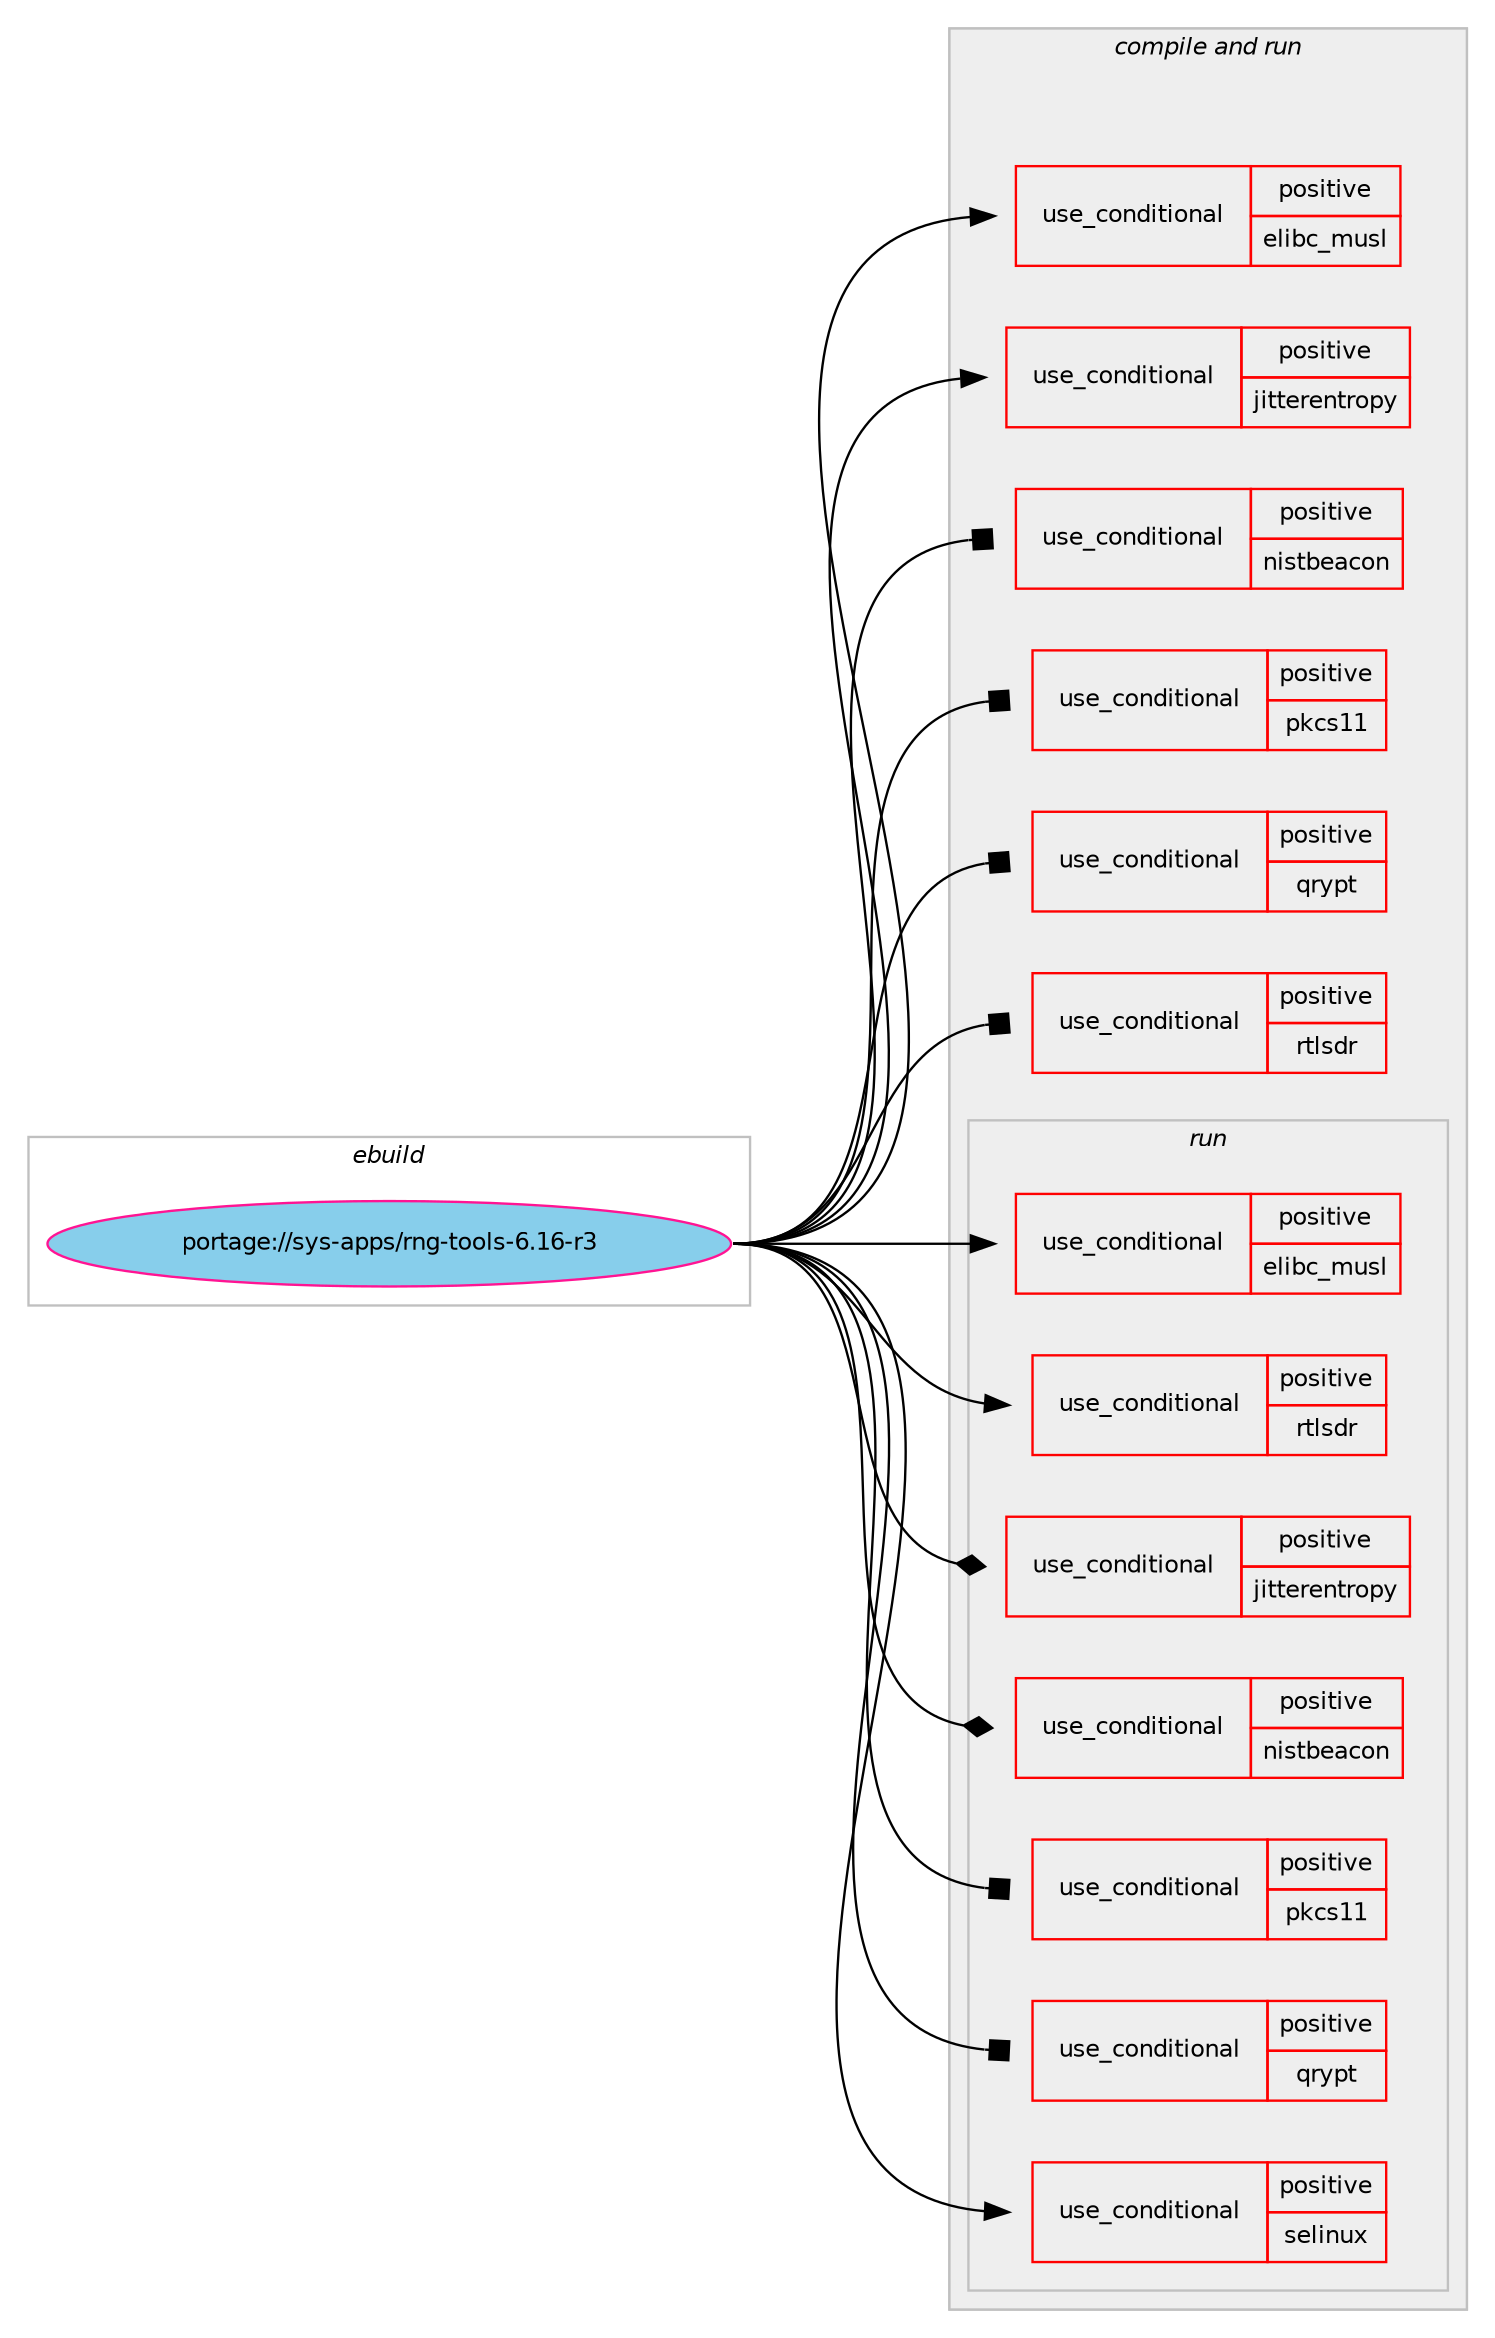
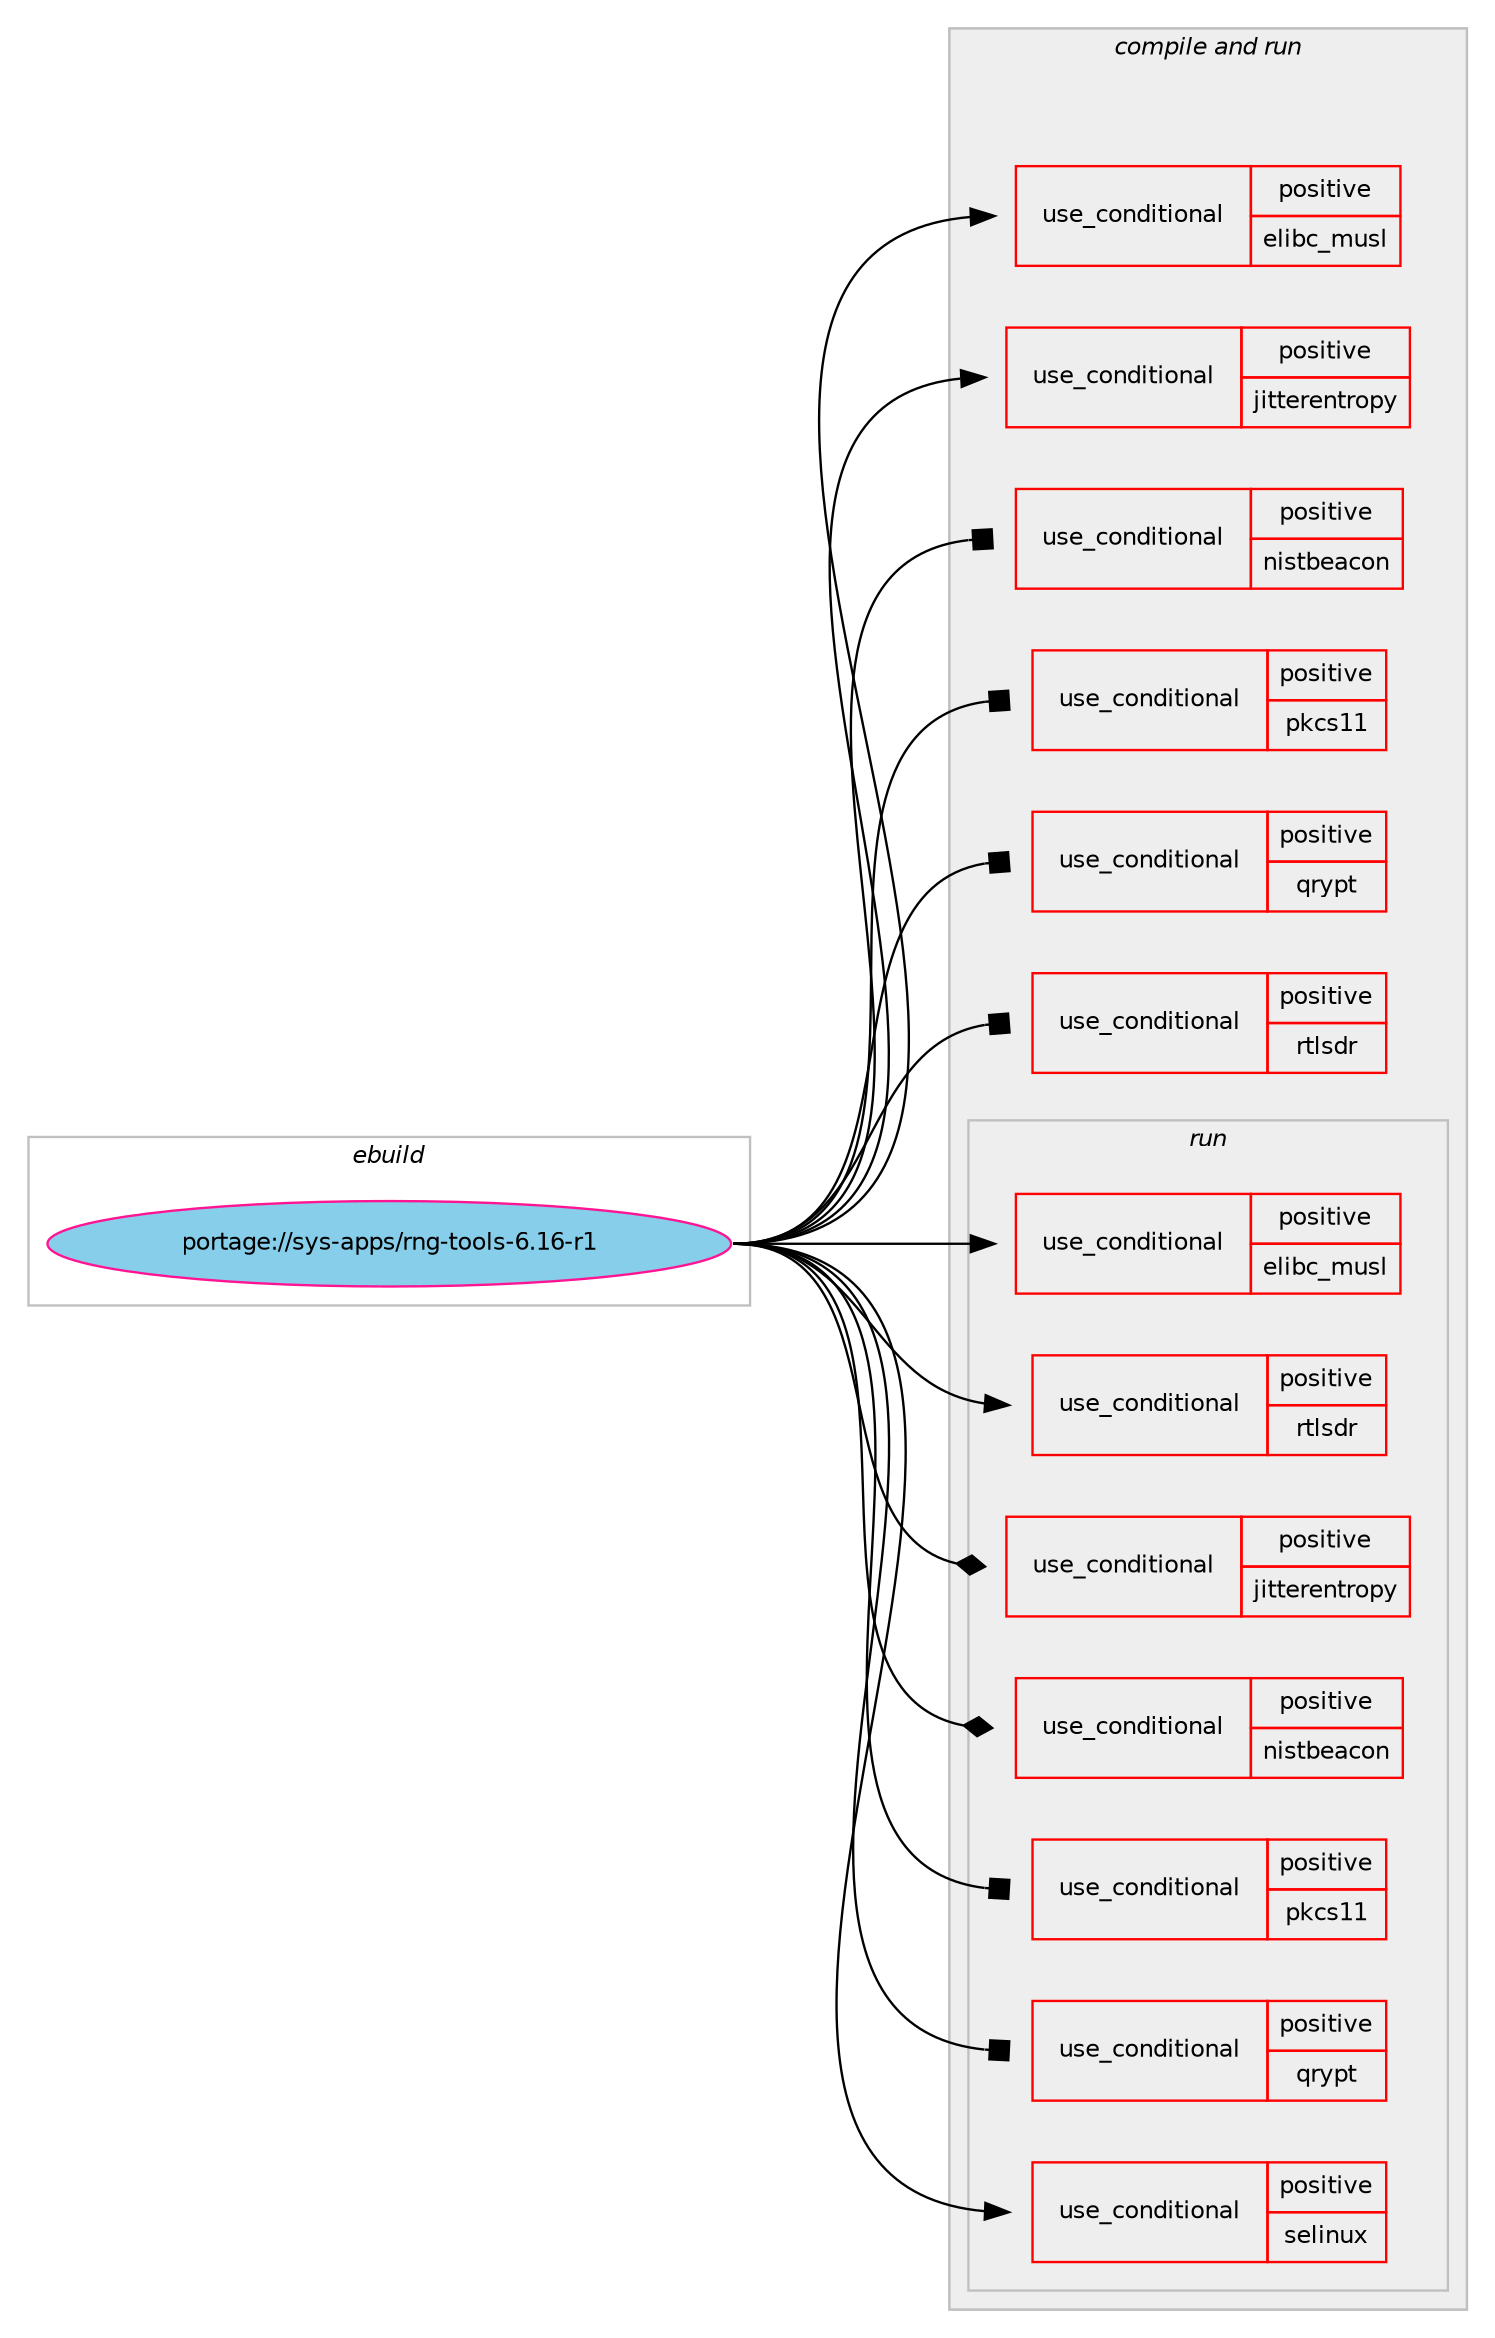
node "portage://sys-apps/rng-tools-6.16-r3": label "portage://sys-apps/rng-tools-6.16-r3" -> "portage://sys-apps/rng-tools-6.16-r1"
